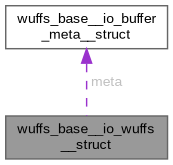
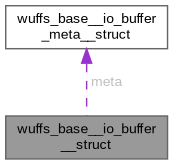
node "wuffs_base__io_wuffs __struct": label "wuffs_base__io_wuffs __struct" -> "wuffs_base__io_buffer __struct"
